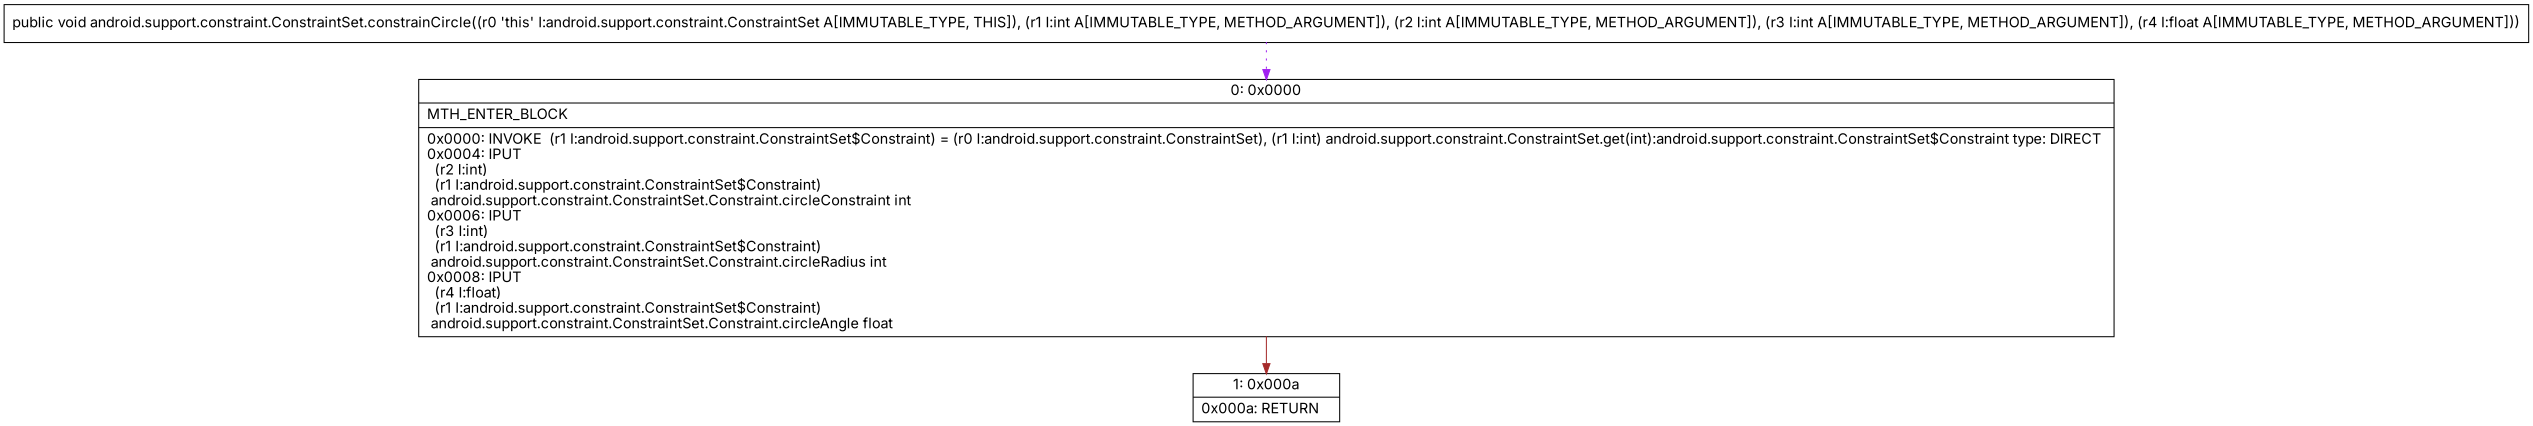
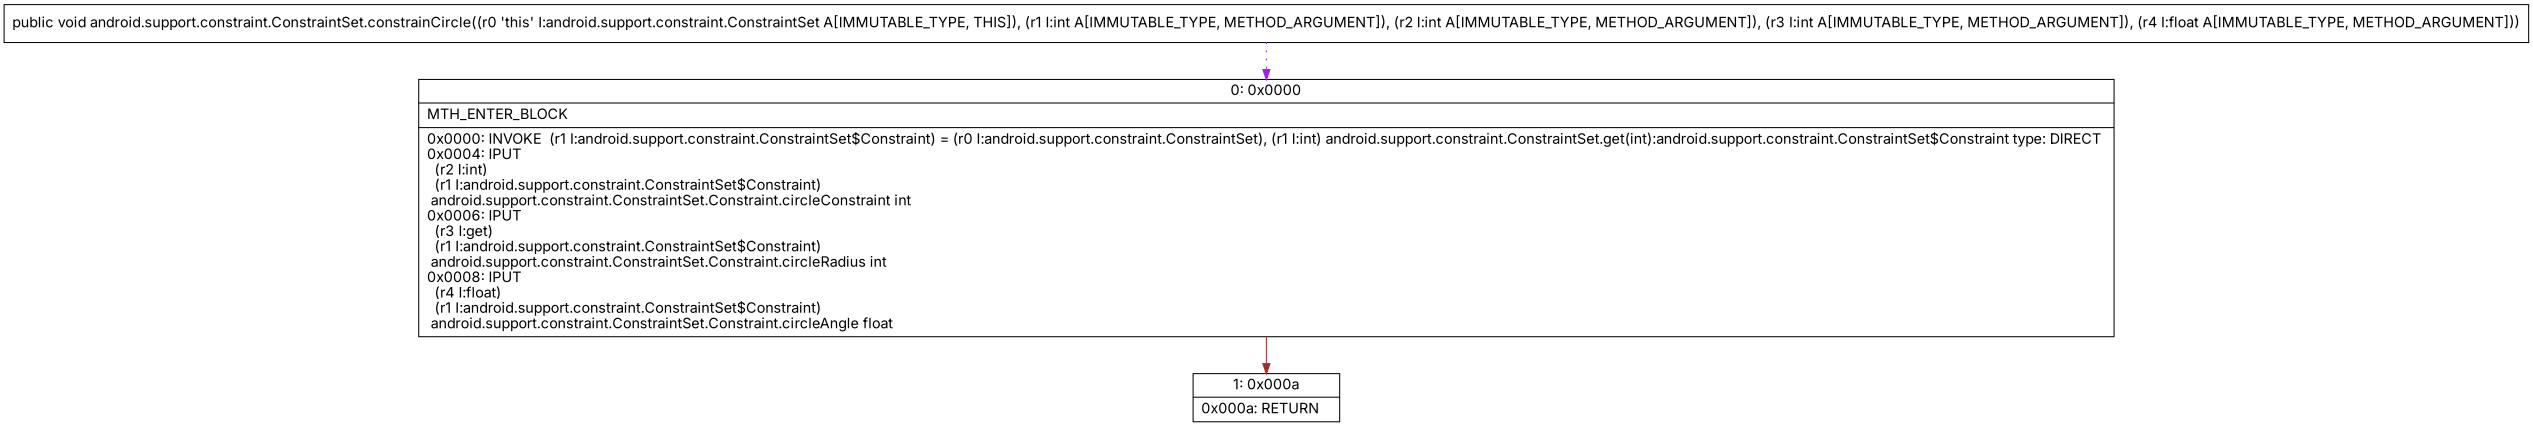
node "0: 0x0000": text "(r3 I:int)" -> "(r3 I:get)"
